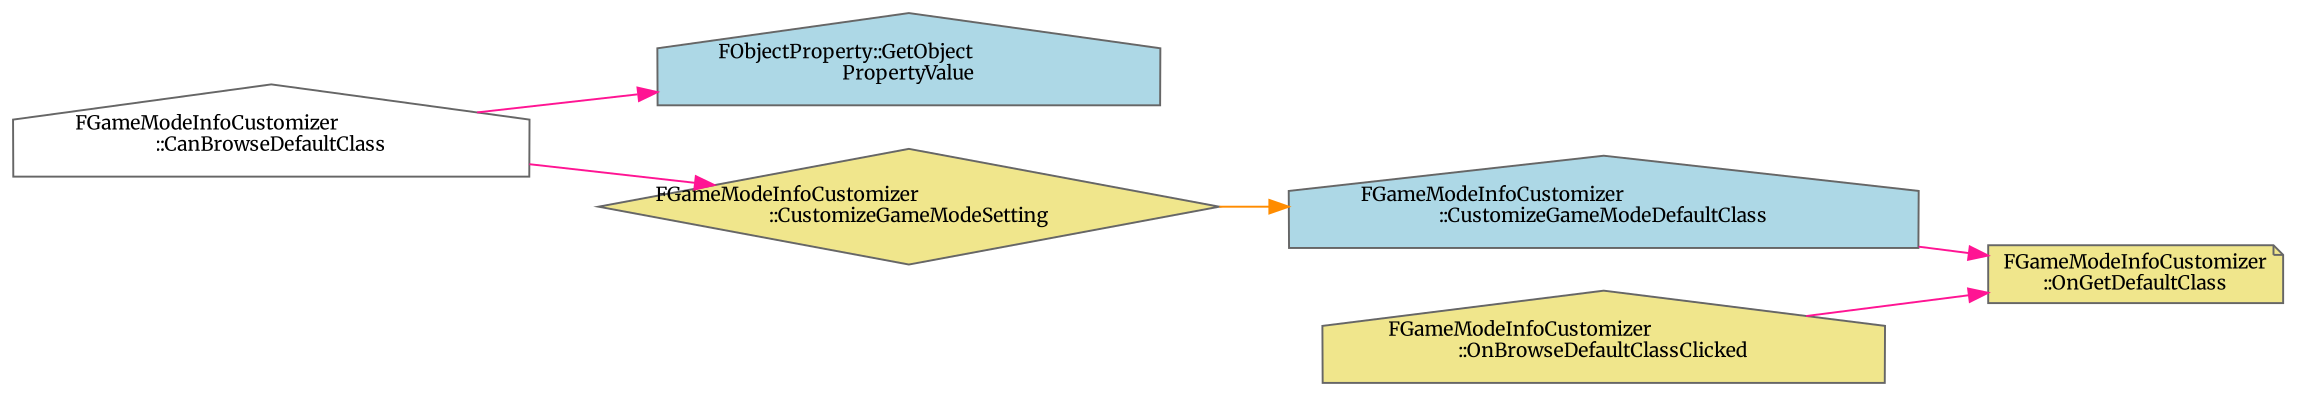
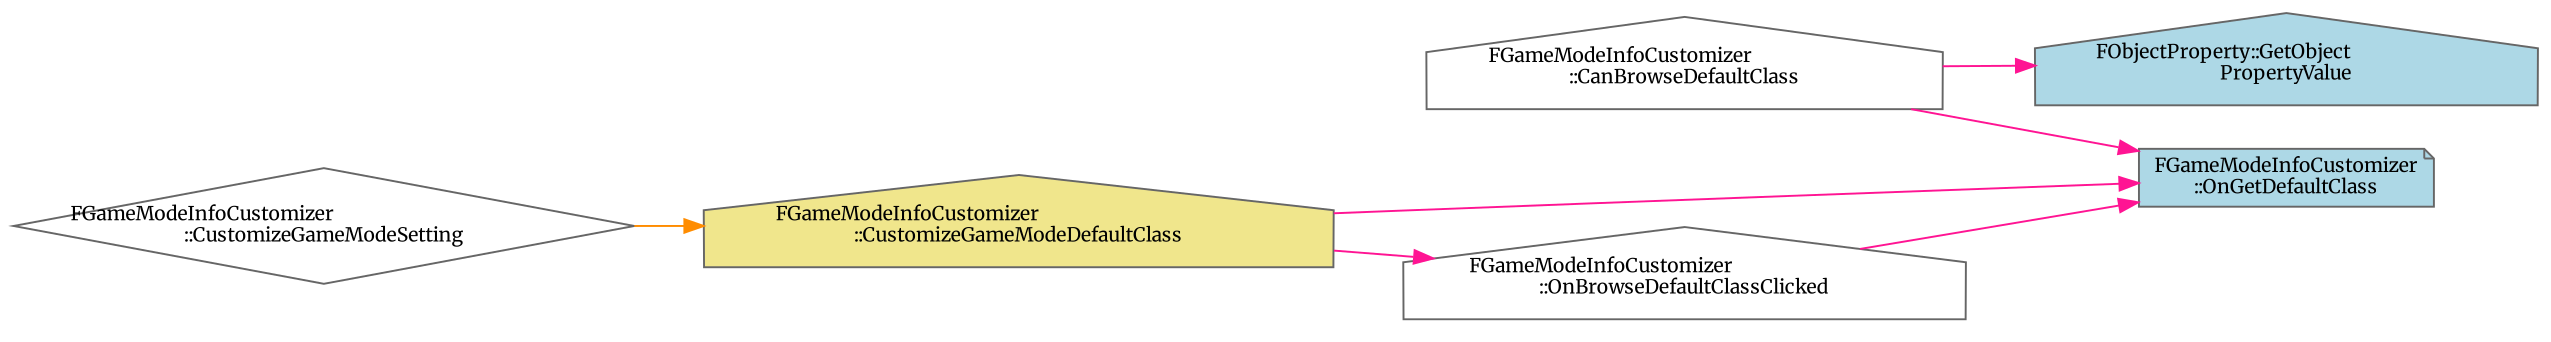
edge "FGameModeInfoCustomizer ::CanBrowseDefaultClass" -> "FGameModeInfoCustomizer ::CustomizeGameModeSetting": now "FGameModeInfoCustomizer ::CanBrowseDefaultClass" -> "FGameModeInfoCustomizer ::OnGetDefaultClass"
node "FGameModeInfoCustomizer ::CustomizeGameModeSetting": fillcolor khaki -> white
node "FGameModeInfoCustomizer ::CustomizeGameModeDefaultClass": fillcolor lightblue -> khaki
edge "FGameModeInfoCustomizer ::CustomizeGameModeDefaultClass" -> "FGameModeInfoCustomizer ::OnBrowseDefaultClassClicked": added
node "FGameModeInfoCustomizer ::OnGetDefaultClass": fillcolor khaki -> lightblue
node "FGameModeInfoCustomizer ::OnBrowseDefaultClassClicked": fillcolor khaki -> white
